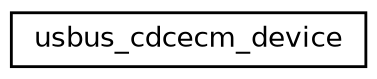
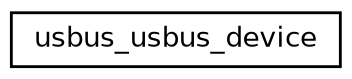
node "usbus_cdcecm_device": label "usbus_cdcecm_device" -> "usbus_usbus_device"
